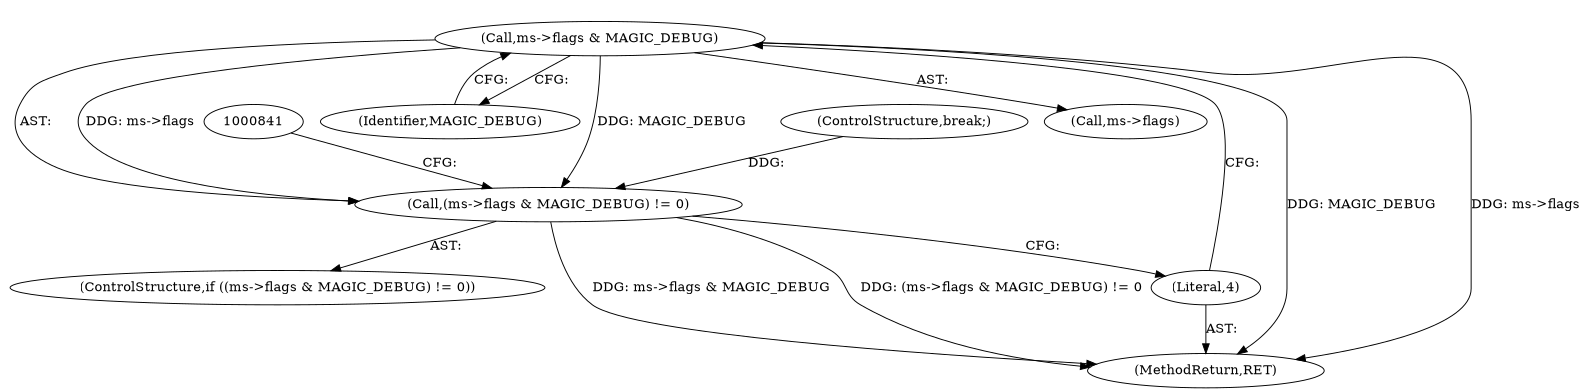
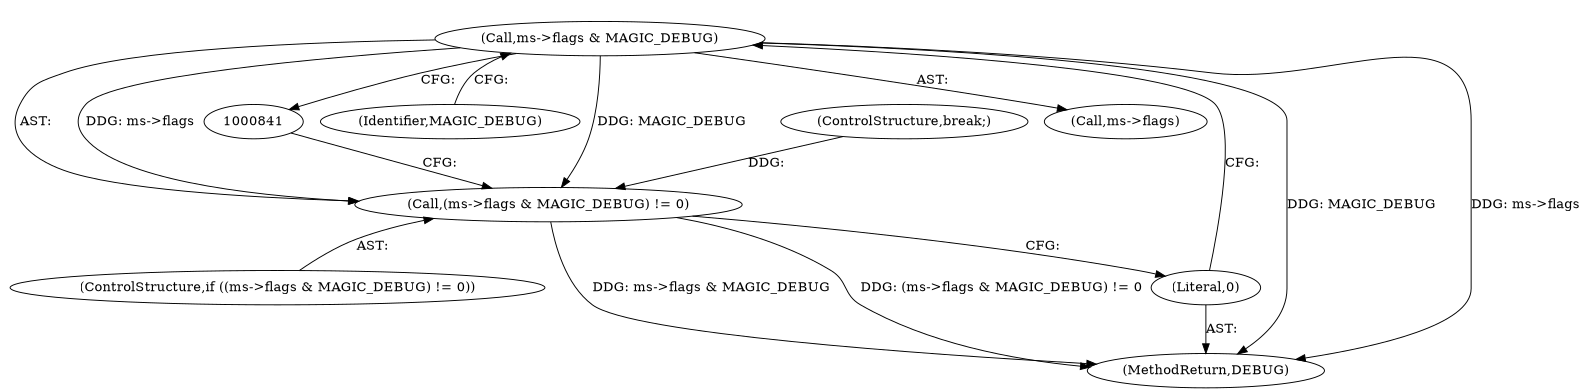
edge "(Call,ms->flags & MAGIC_DEBUG)" -> "(Identifier,MAGIC_DEBUG)": now "(Call,ms->flags & MAGIC_DEBUG)" -> "1000841"
edge "(Call,(ms->flags & MAGIC_DEBUG) != 0)" -> "(ControlStructure,if ((ms->flags & MAGIC_DEBUG) != 0))": reversed
node "(Literal,4)": label "(Literal,4)" -> "(Literal,0)"
node "(MethodReturn,RET)": label "(MethodReturn,RET)" -> "(MethodReturn,DEBUG)"
